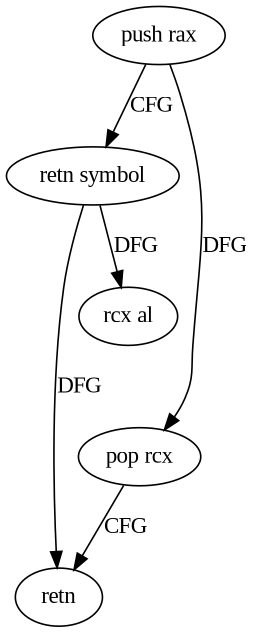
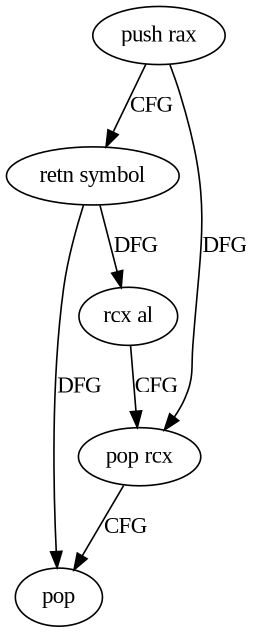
edge "rcx al" -> "pop rcx": added, label "CFG"
node "retn": label "retn" -> "pop"
